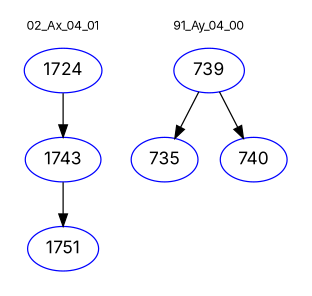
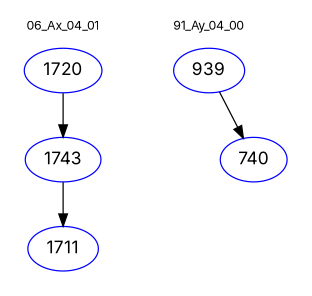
cluster "02_Ax_04_01": label "02_Ax_04_01" -> "06_Ax_04_01"
node "1724": label "1724" -> "1720"
node "739": label "739" -> "939"
node "735": removed
node "1751": label "1751" -> "1711"
